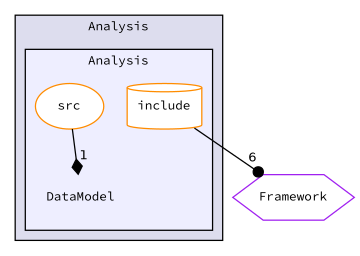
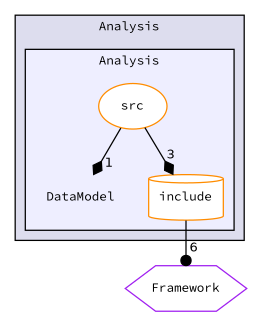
edge "src" -> "include": added
